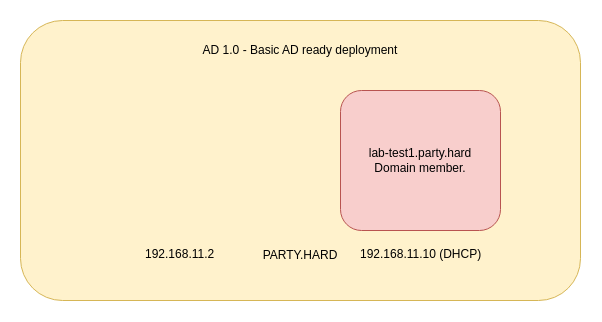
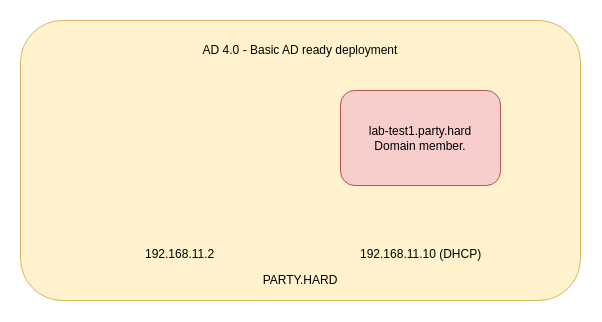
node "AD 1.0 - Basic AD ready deployment": label "AD 1.0 - Basic AD ready deployment" -> "AD 4.0 - Basic AD ready deployment"
node "lab-test1.party.hard Domain member.": size 160x140 -> 160x95
node "PARTY.HARD": moved (301, 256) -> (301, 281)
